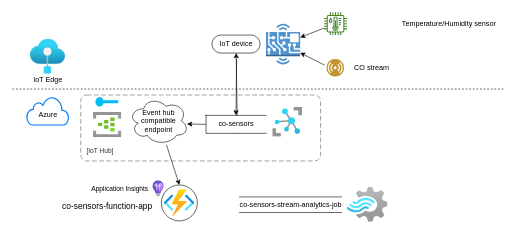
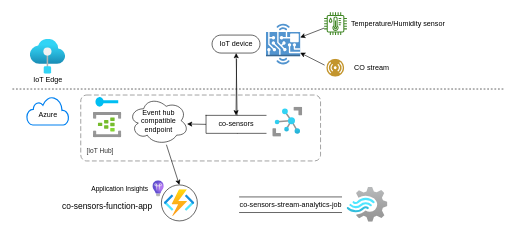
node "Temperature/Humidity sensor": moved (449, 24) -> (398, 24)
